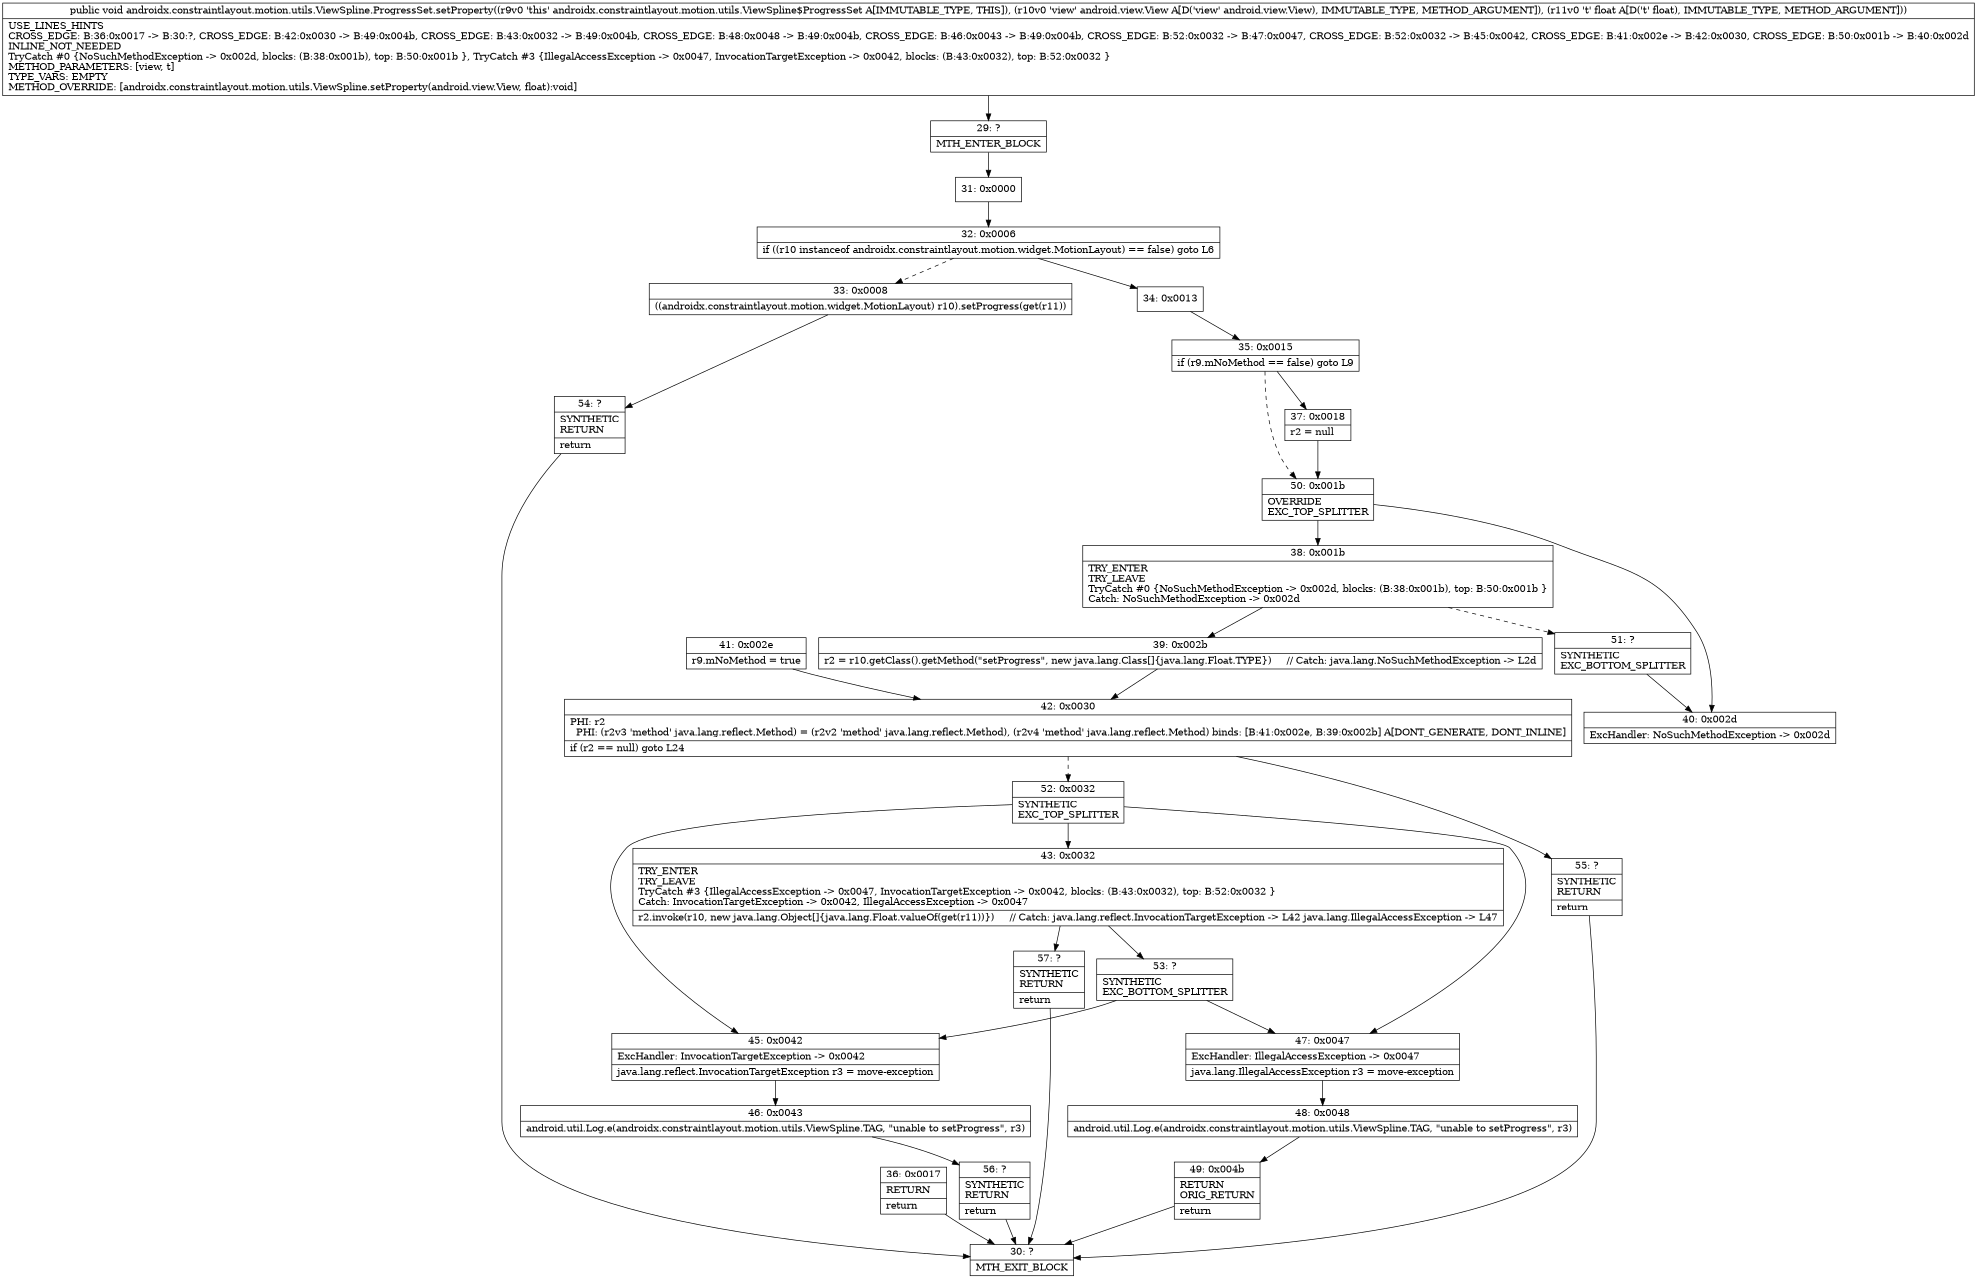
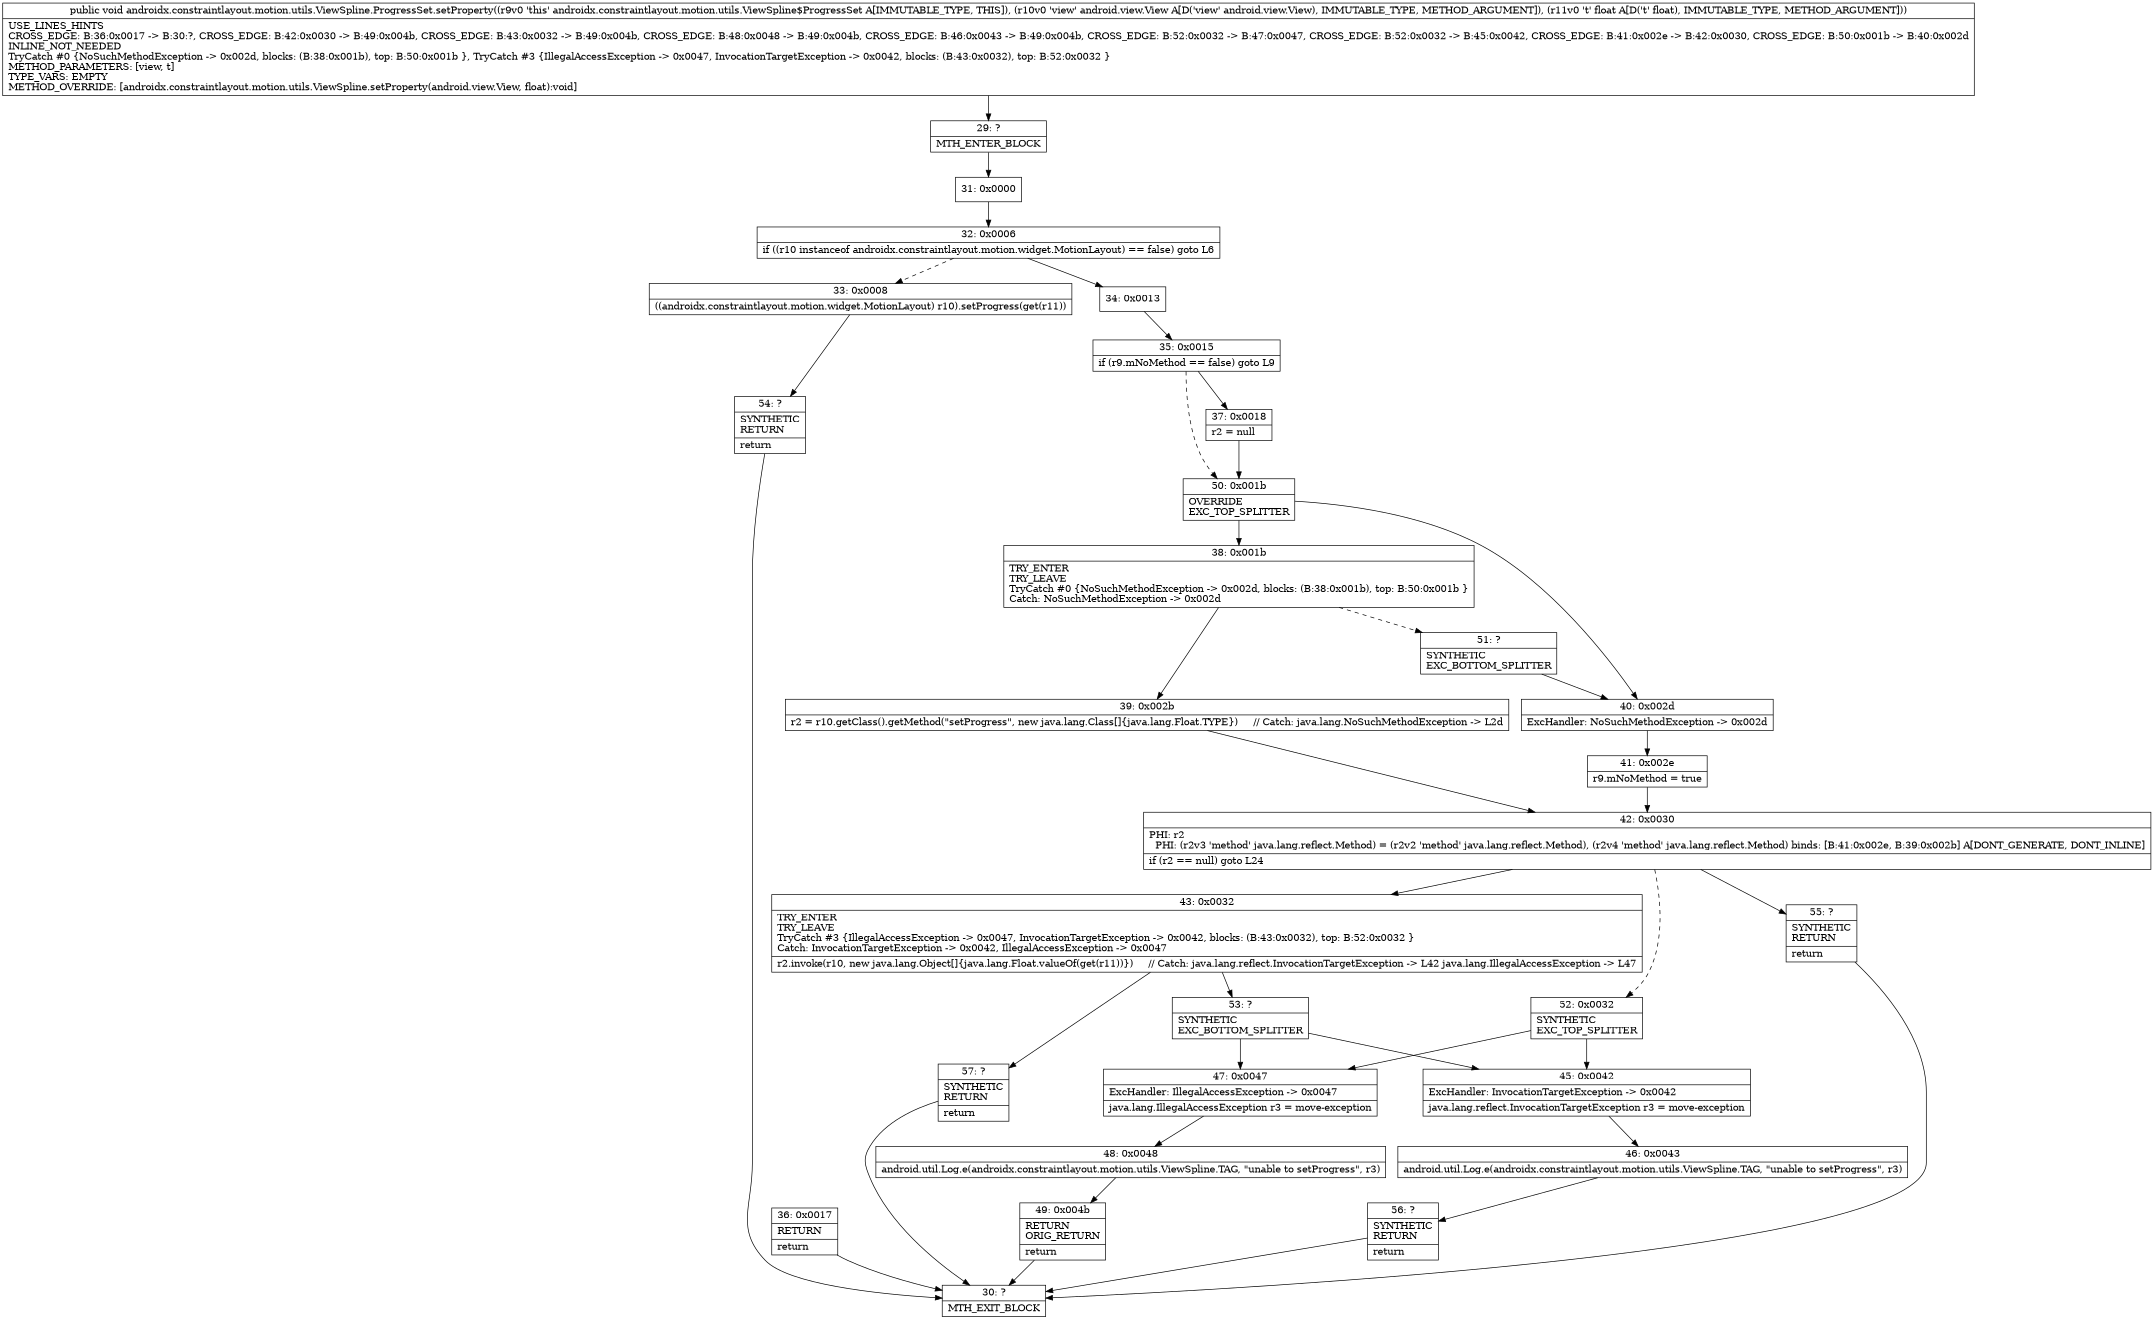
edge "40: 0x002d" -> "41: 0x002e": added
edge "52: 0x0032" -> "43: 0x0032": now "42: 0x0030" -> "43: 0x0032"
